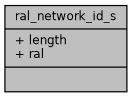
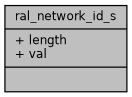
node "ral_network_id_s": text "+ ral" -> "+ val"
